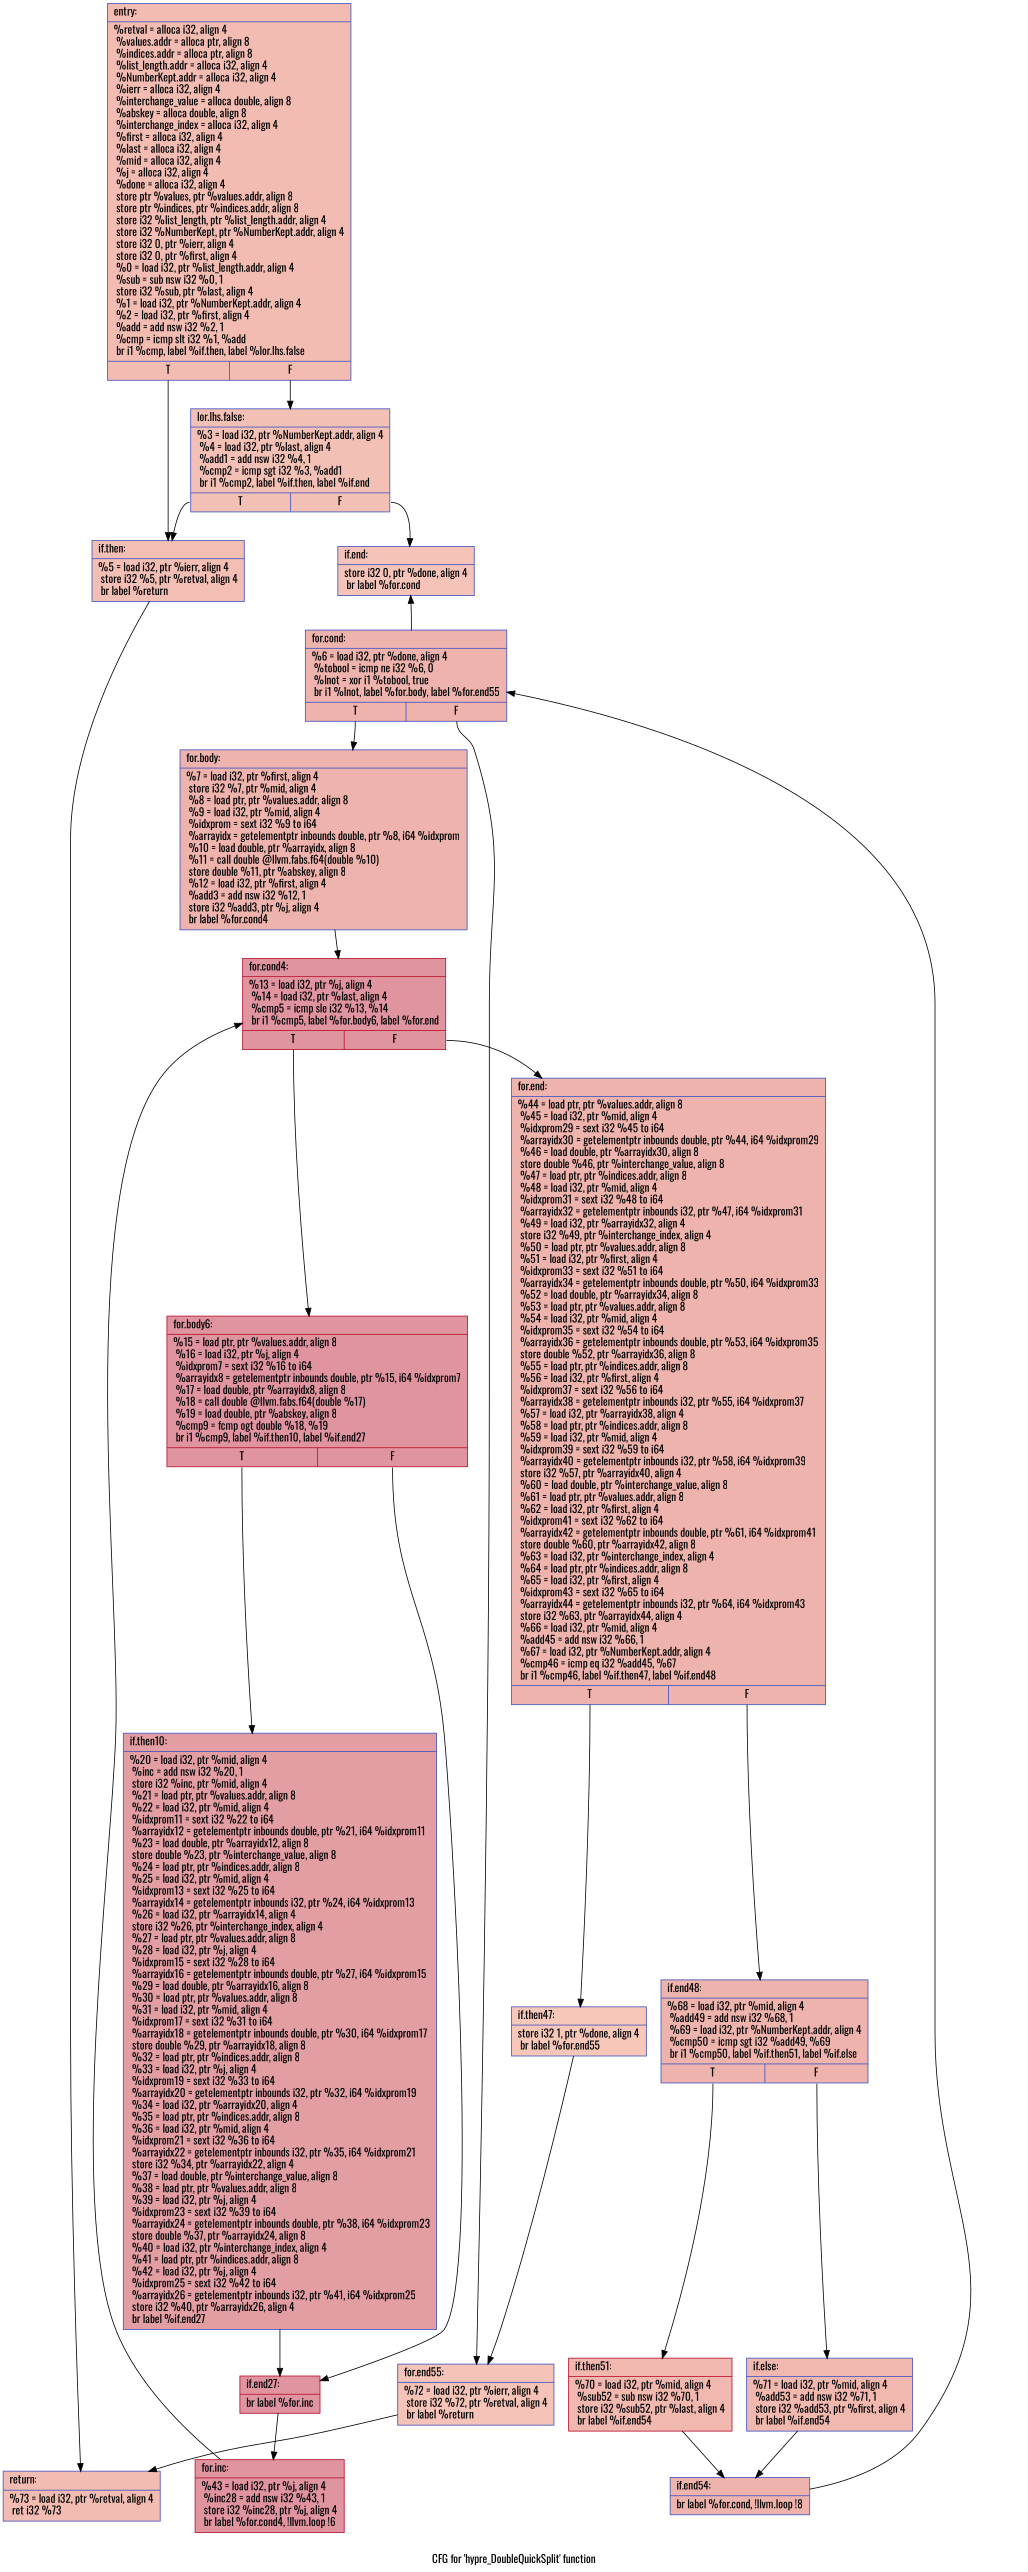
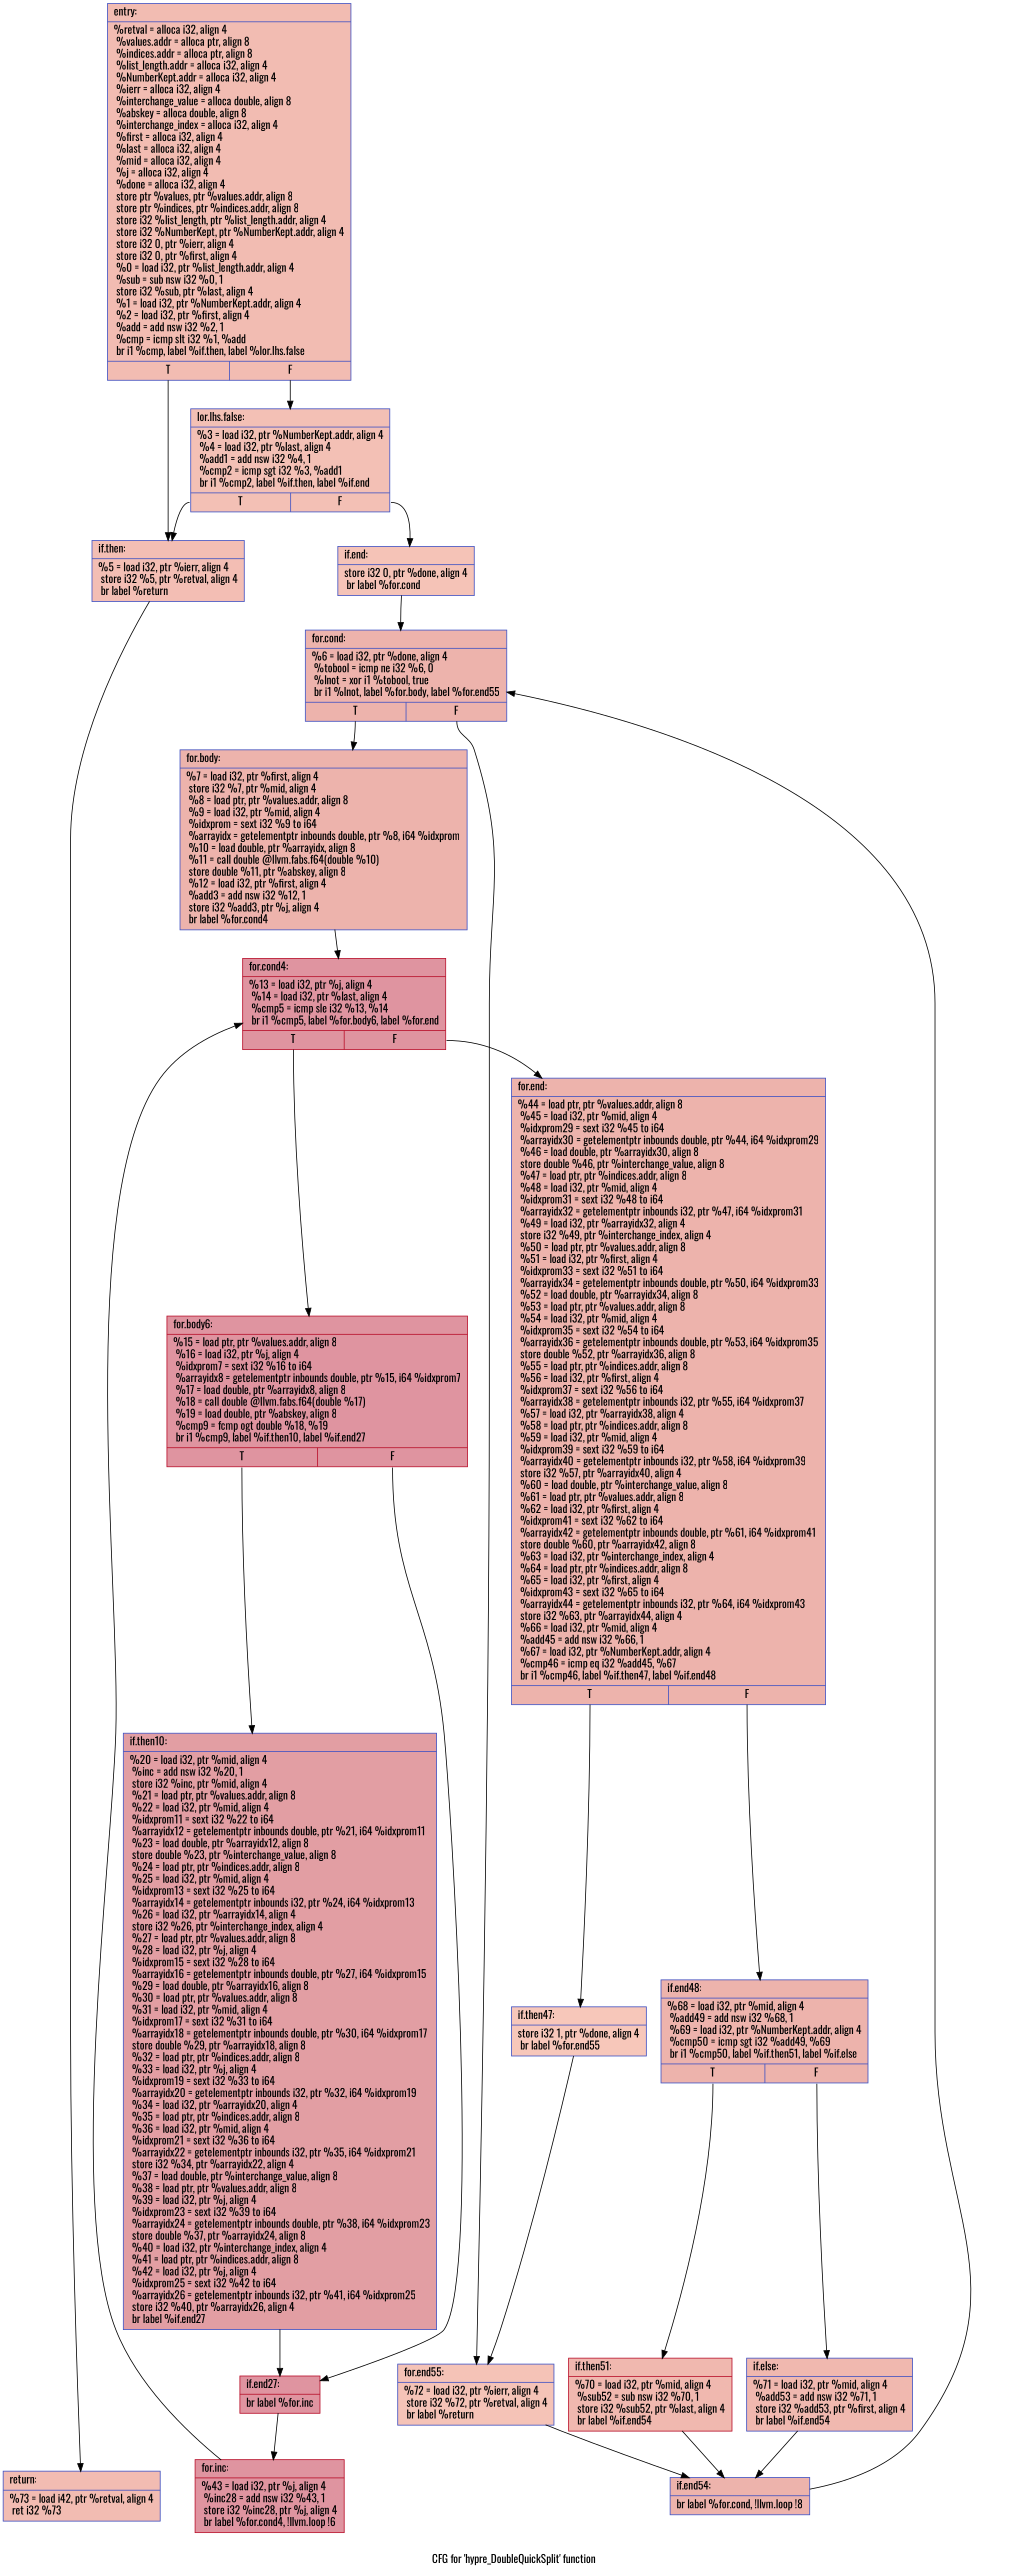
edge "for.cond:" -> "if.end:": reversed
edge "for.end55:" -> "return:": now "for.end55:" -> "if.end54:"
node "return:": text "%73 = load i32, ptr %retval, align 4" -> "%73 = load i42, ptr %retval, align 4"
